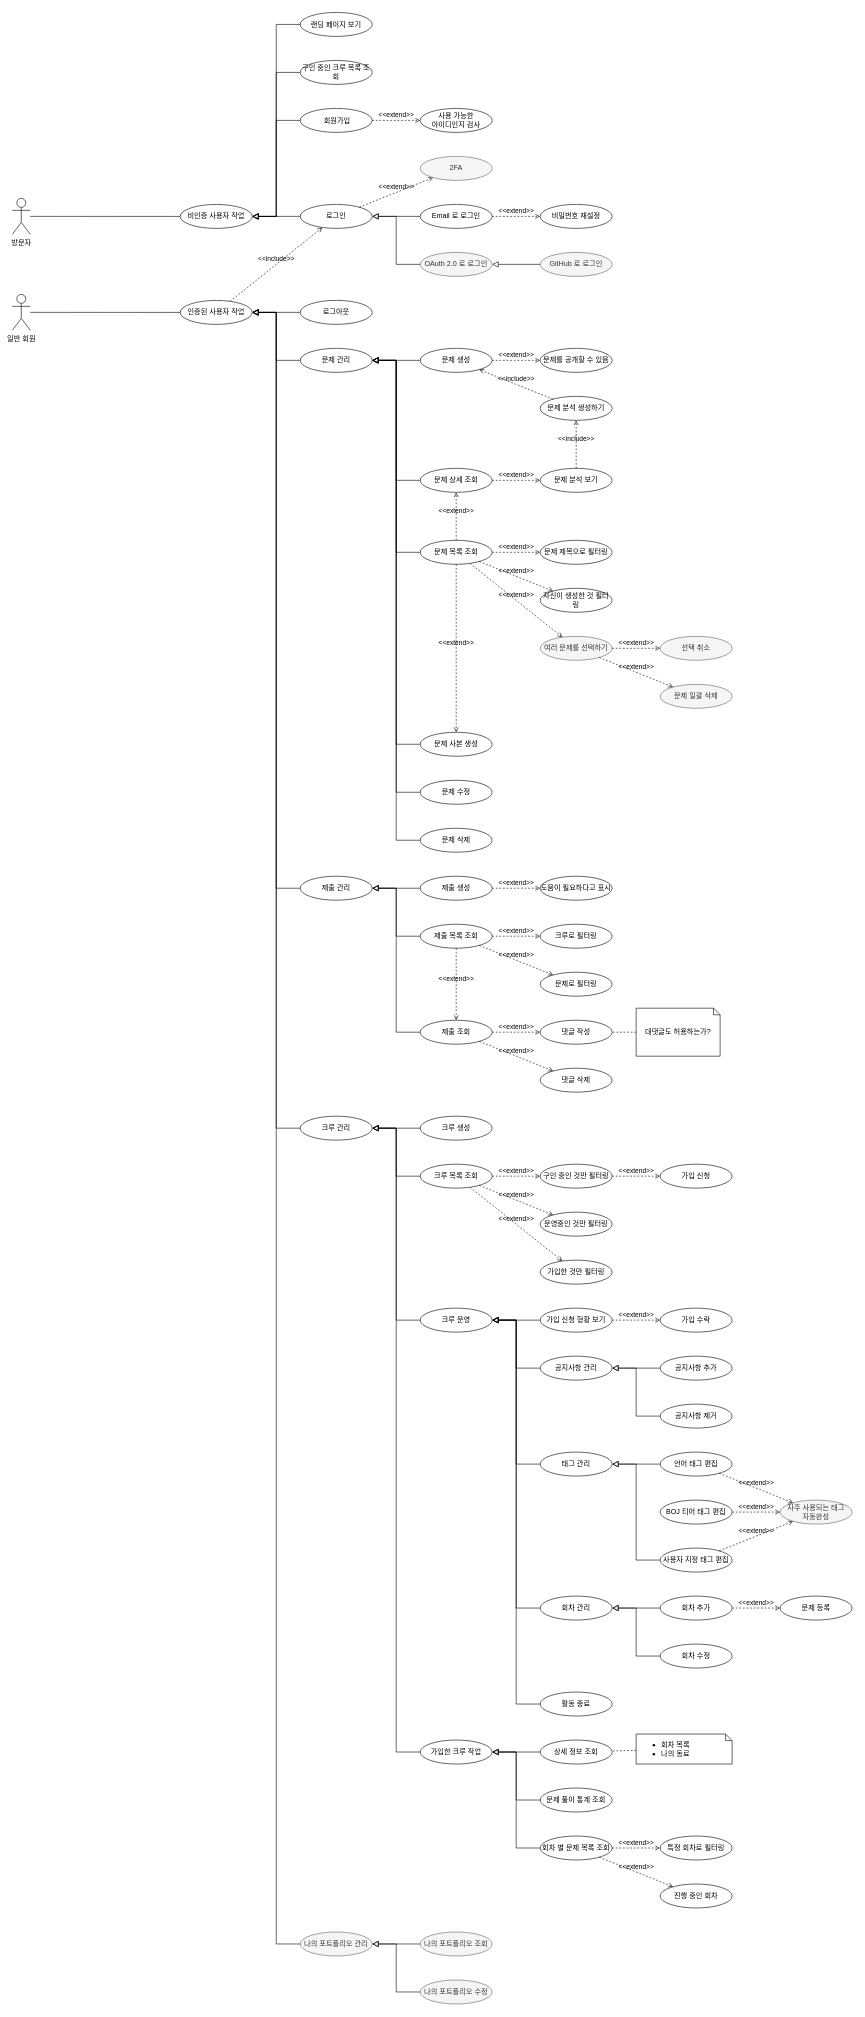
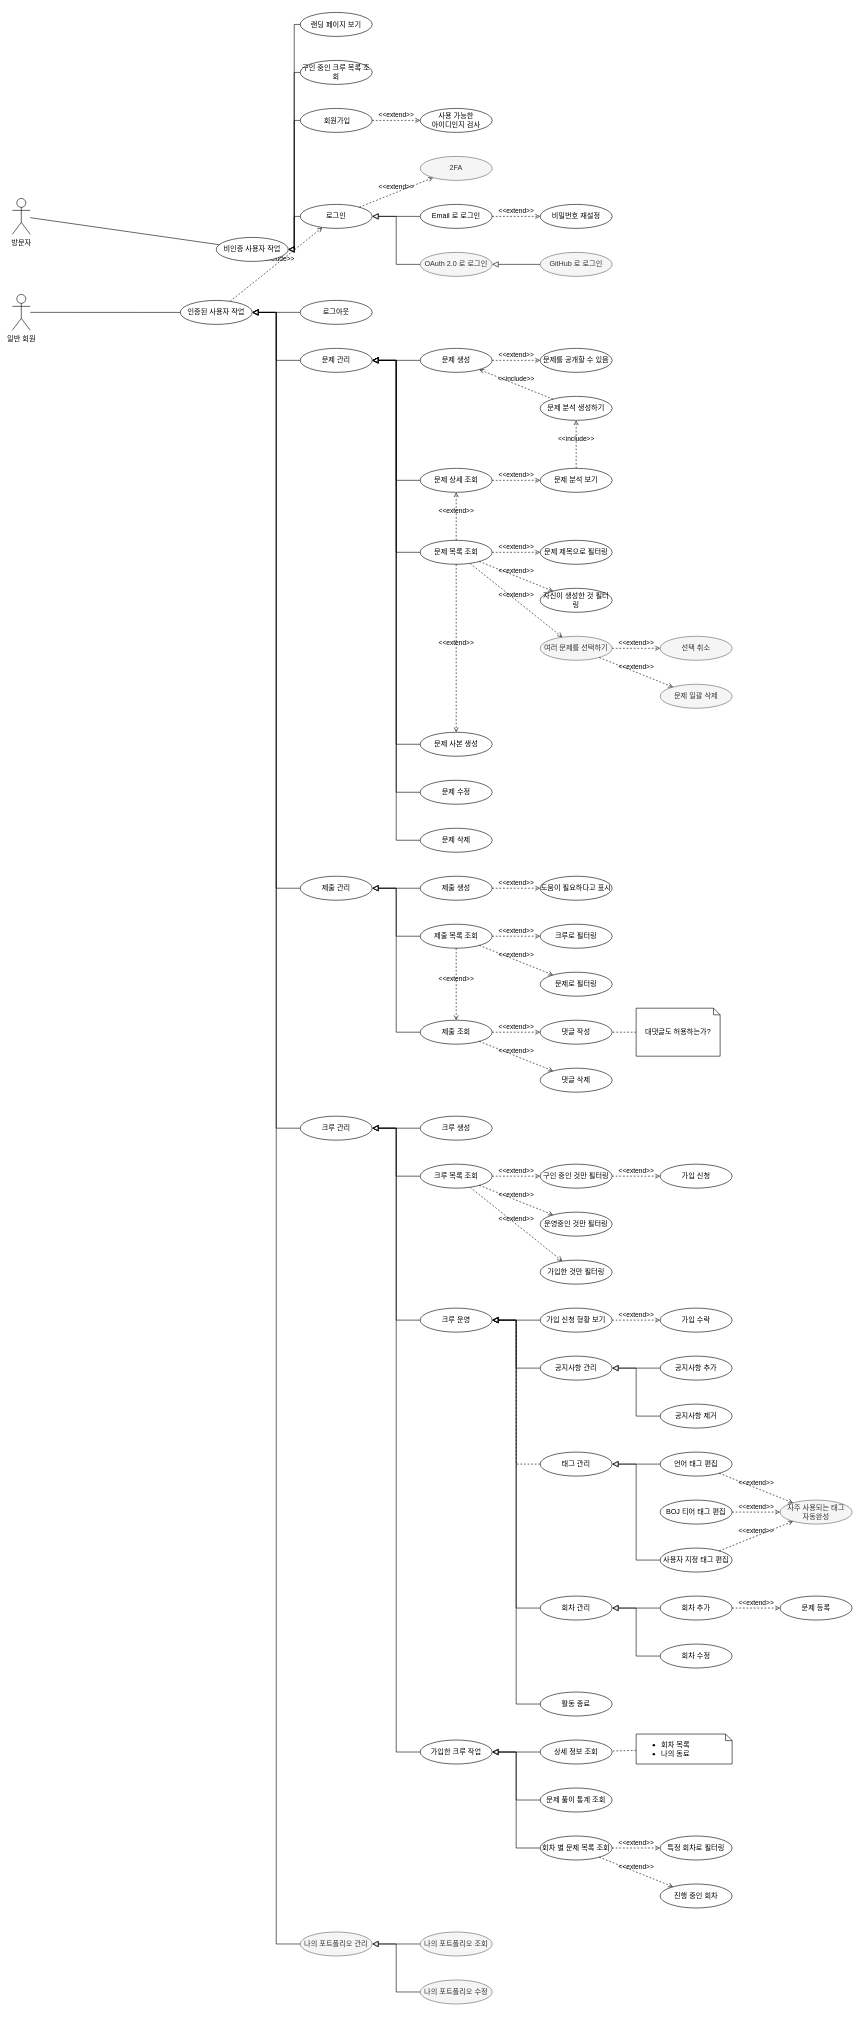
node "비인증 사용자 작업": moved (216, 216) -> (252, 249)
edge "태그 관리" -> "크루 운영": style solid -> dashed
